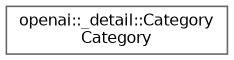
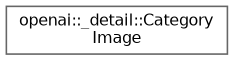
node "openai::_detail::Category Category": label "openai::_detail::Category Category" -> "openai::_detail::Category Image"
